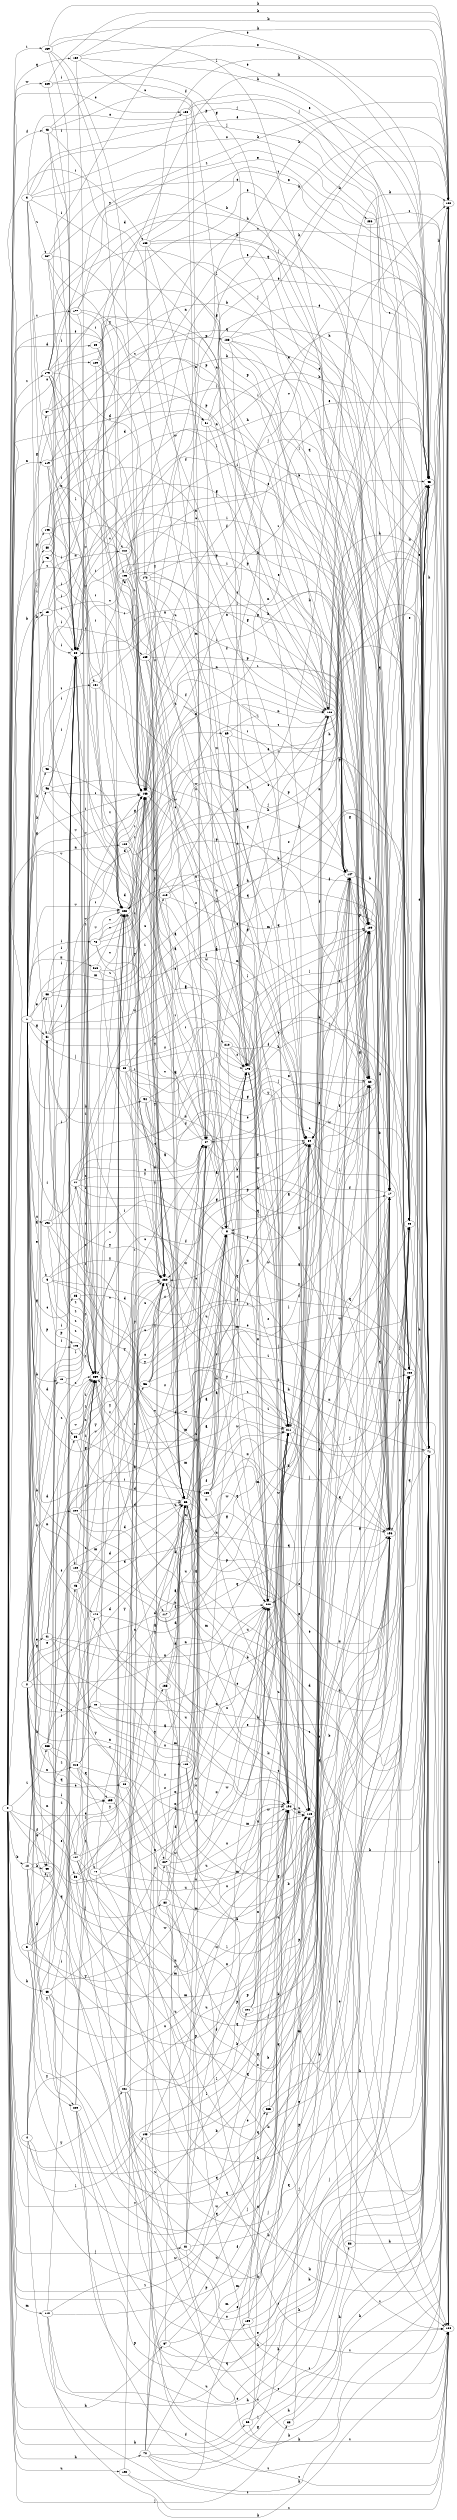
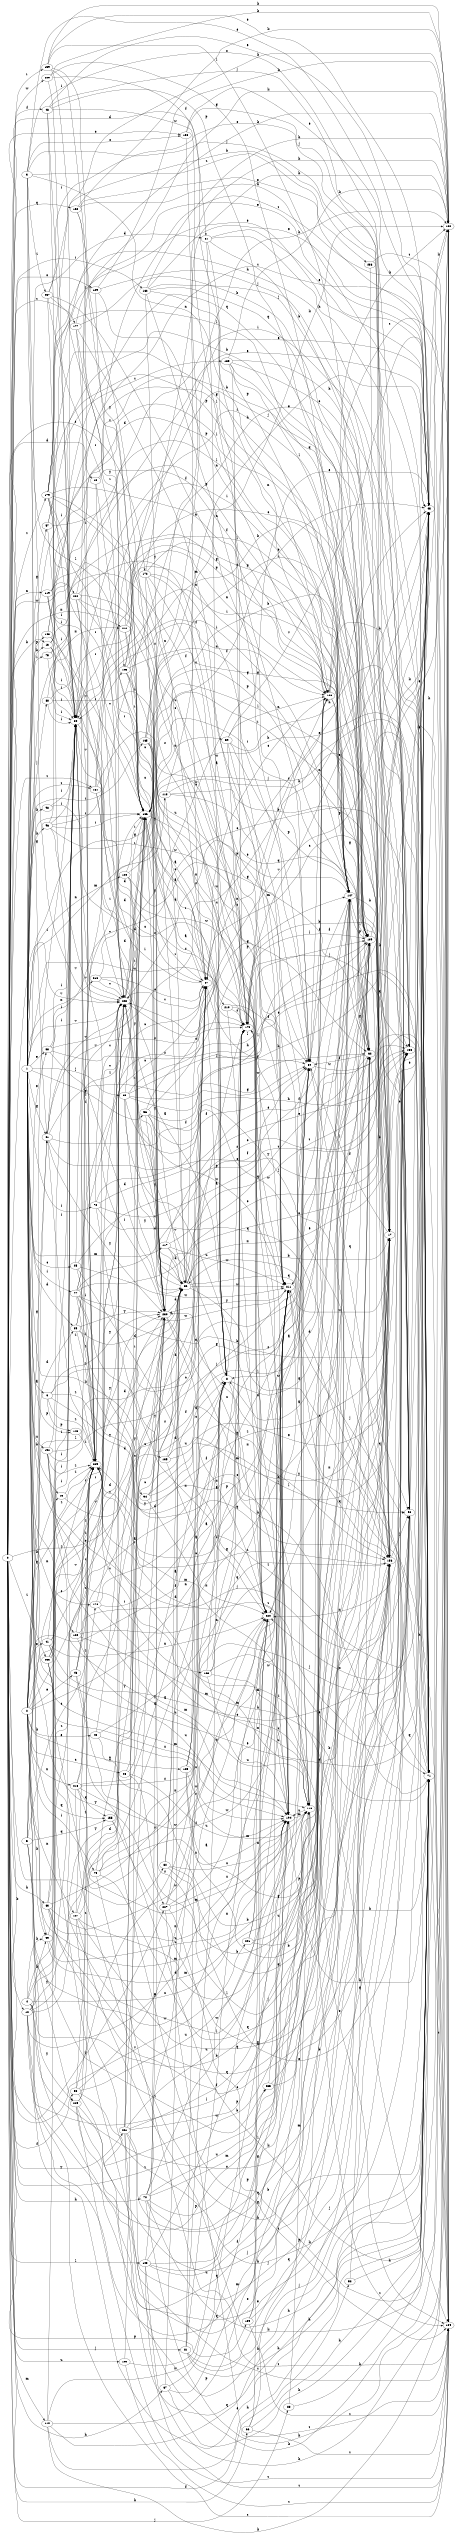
edge "184" -> "202": reversed
edge "70" -> "175": added, label "s"
